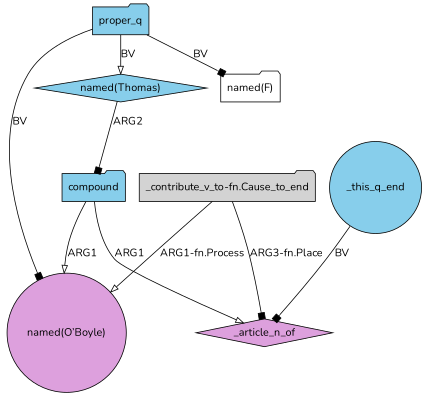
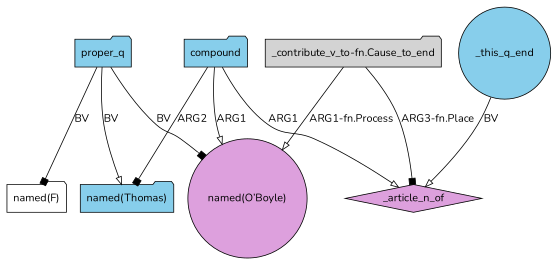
node "named(Thomas)": shape diamond -> folder
edge "named(Thomas)" -> "compound": reversed
edge "_this_q_end" -> "_article_n_of": arrowhead box -> onormal
